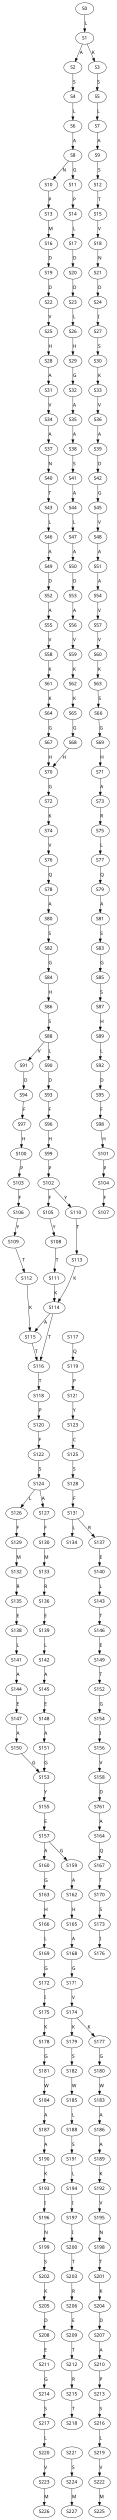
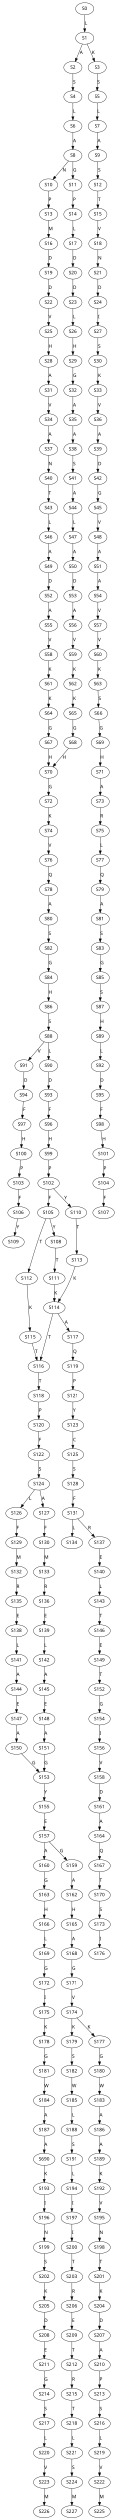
edge "S109" -> "S112": now "S105" -> "S112"
edge "S114" -> "S115": now "S114" -> "S117"
node "S761": label "S761" -> "S161"
node "S190": label "S190" -> "S690"
edge "S218" -> "S221": added, label "L"
